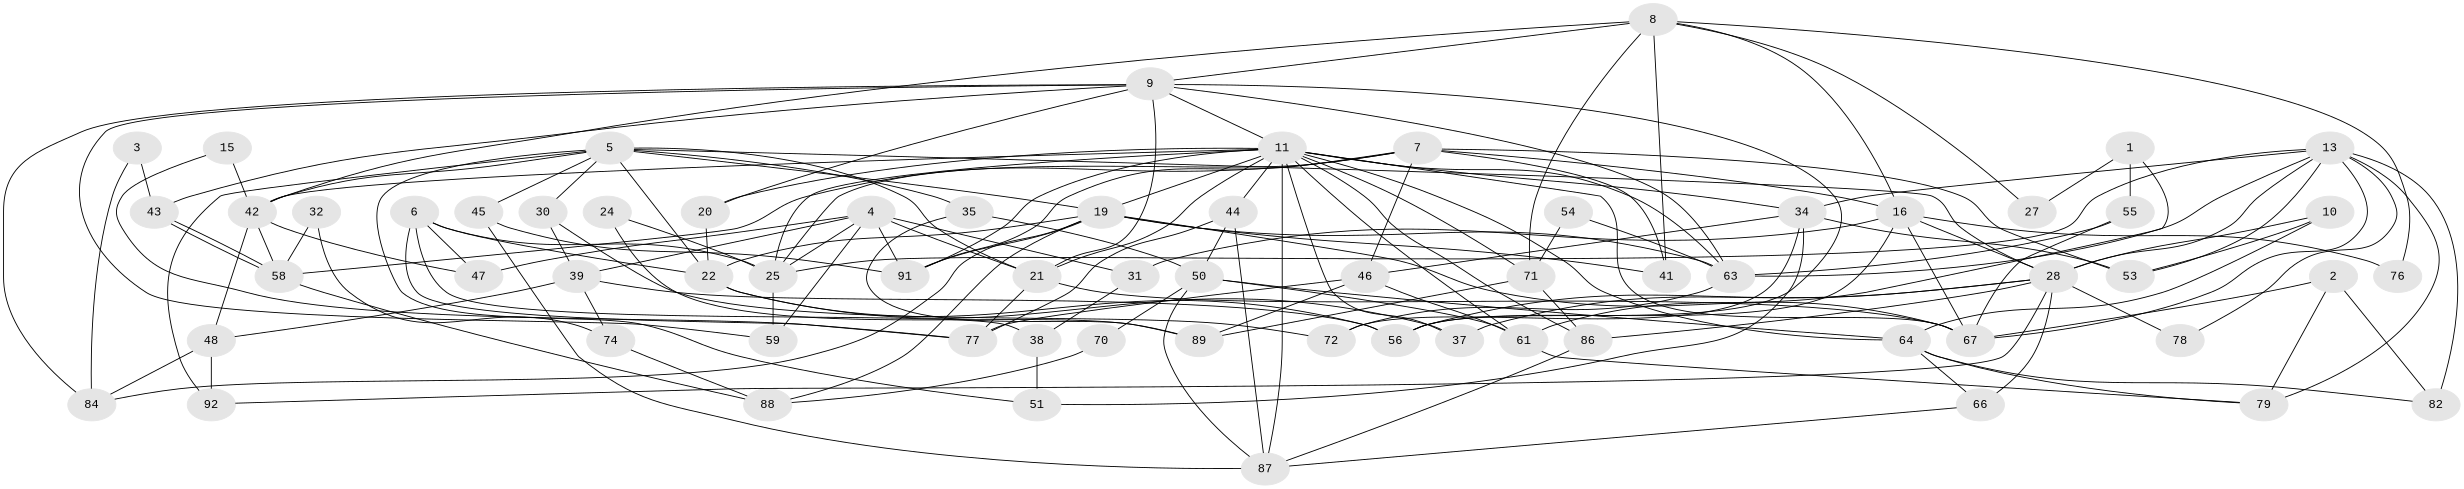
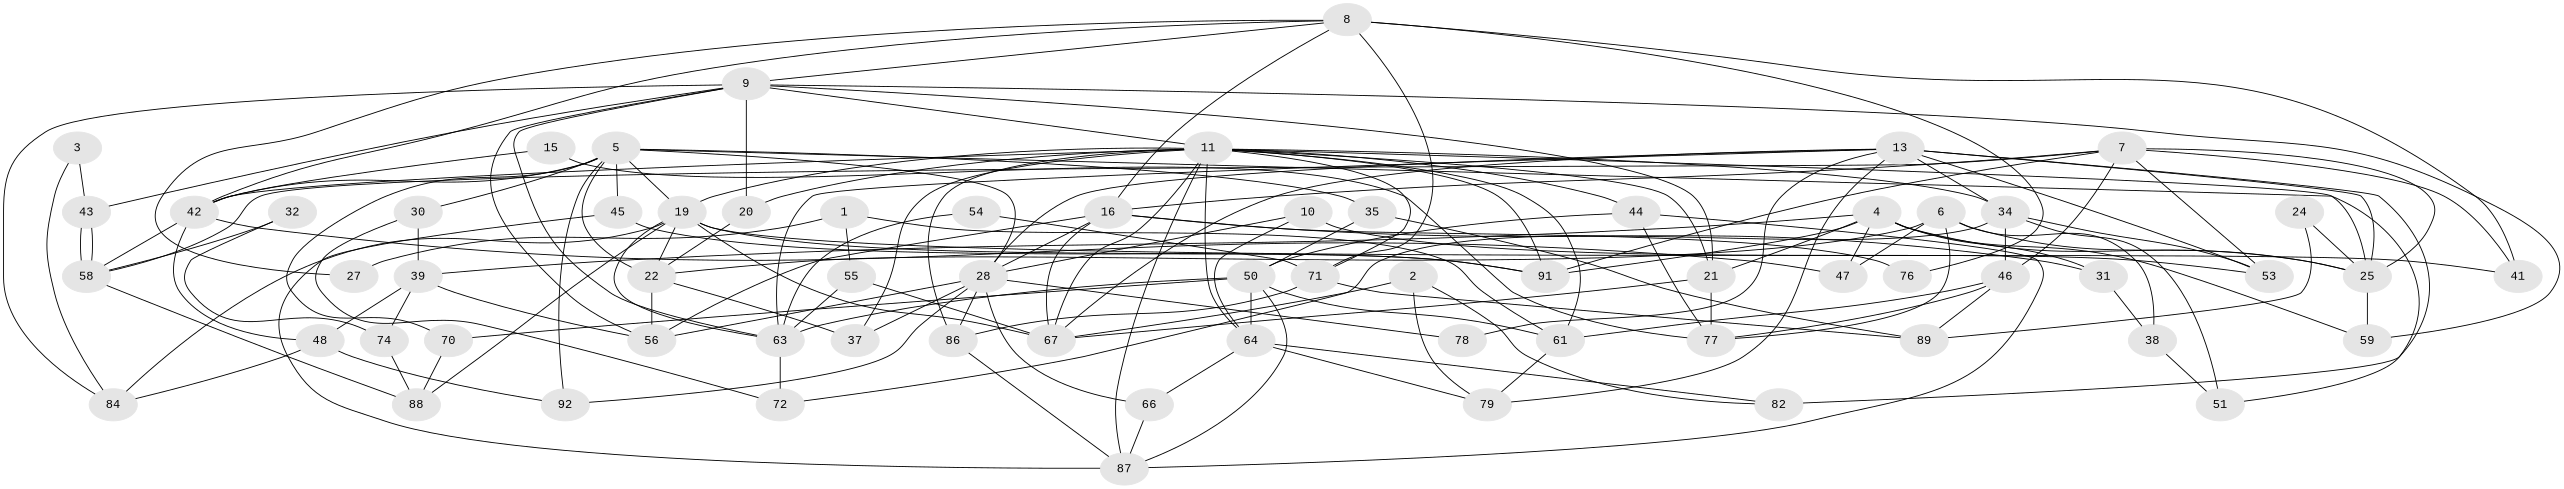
edge "5" -- "21": now "5" -- "70"
edge "11" -- "63": now "50" -- "63"
